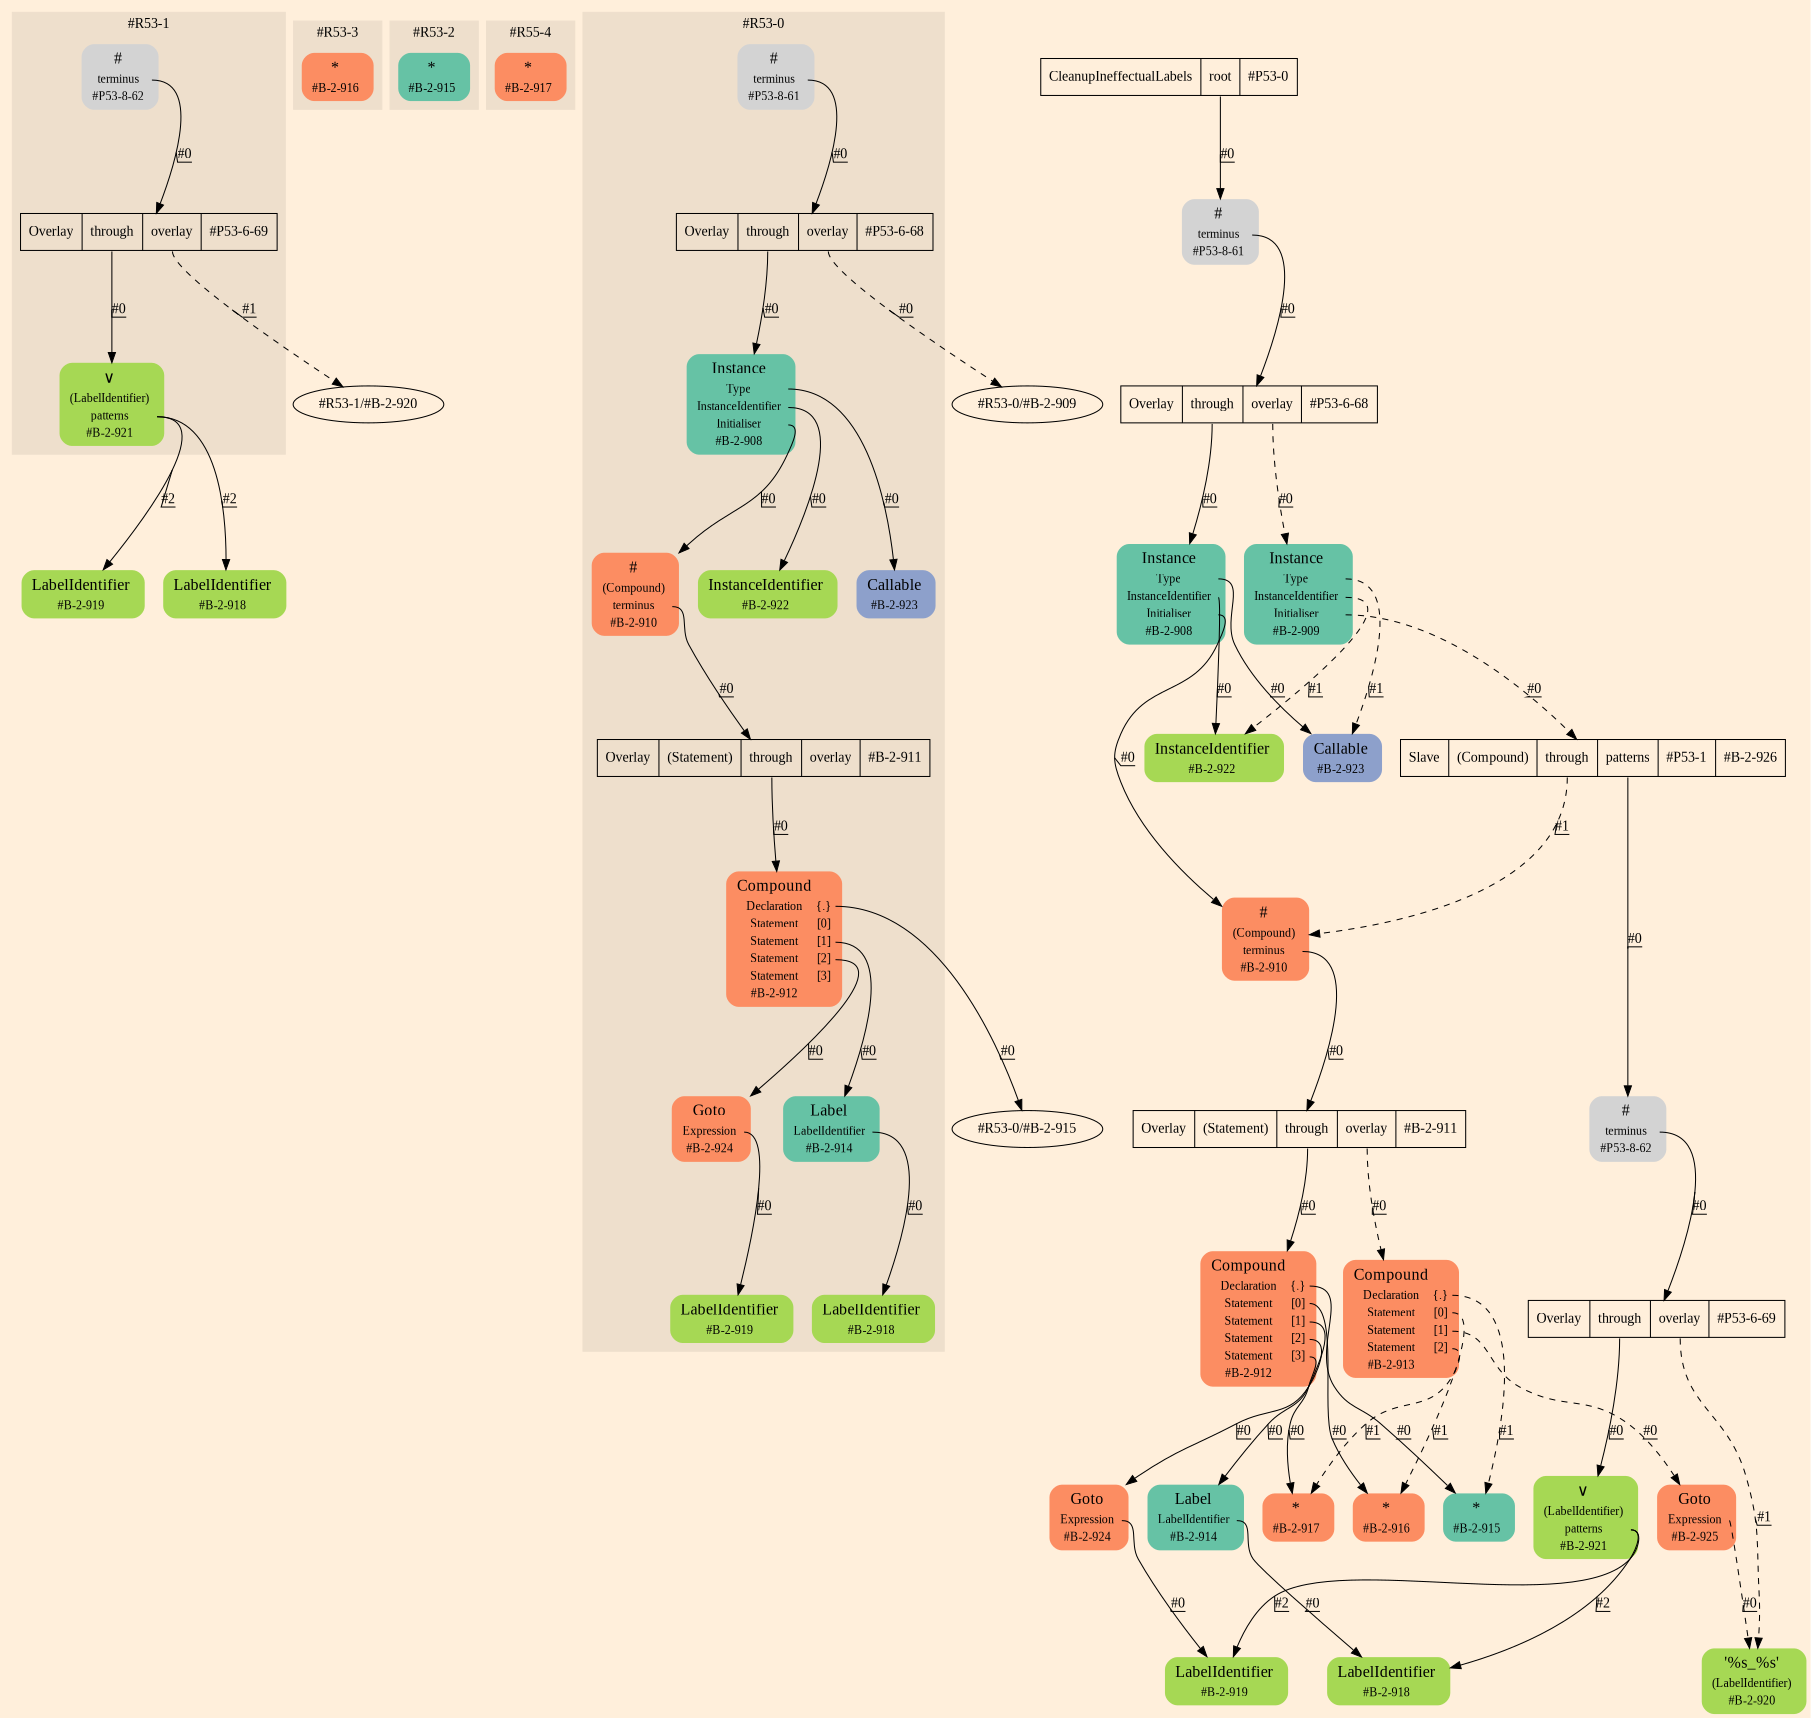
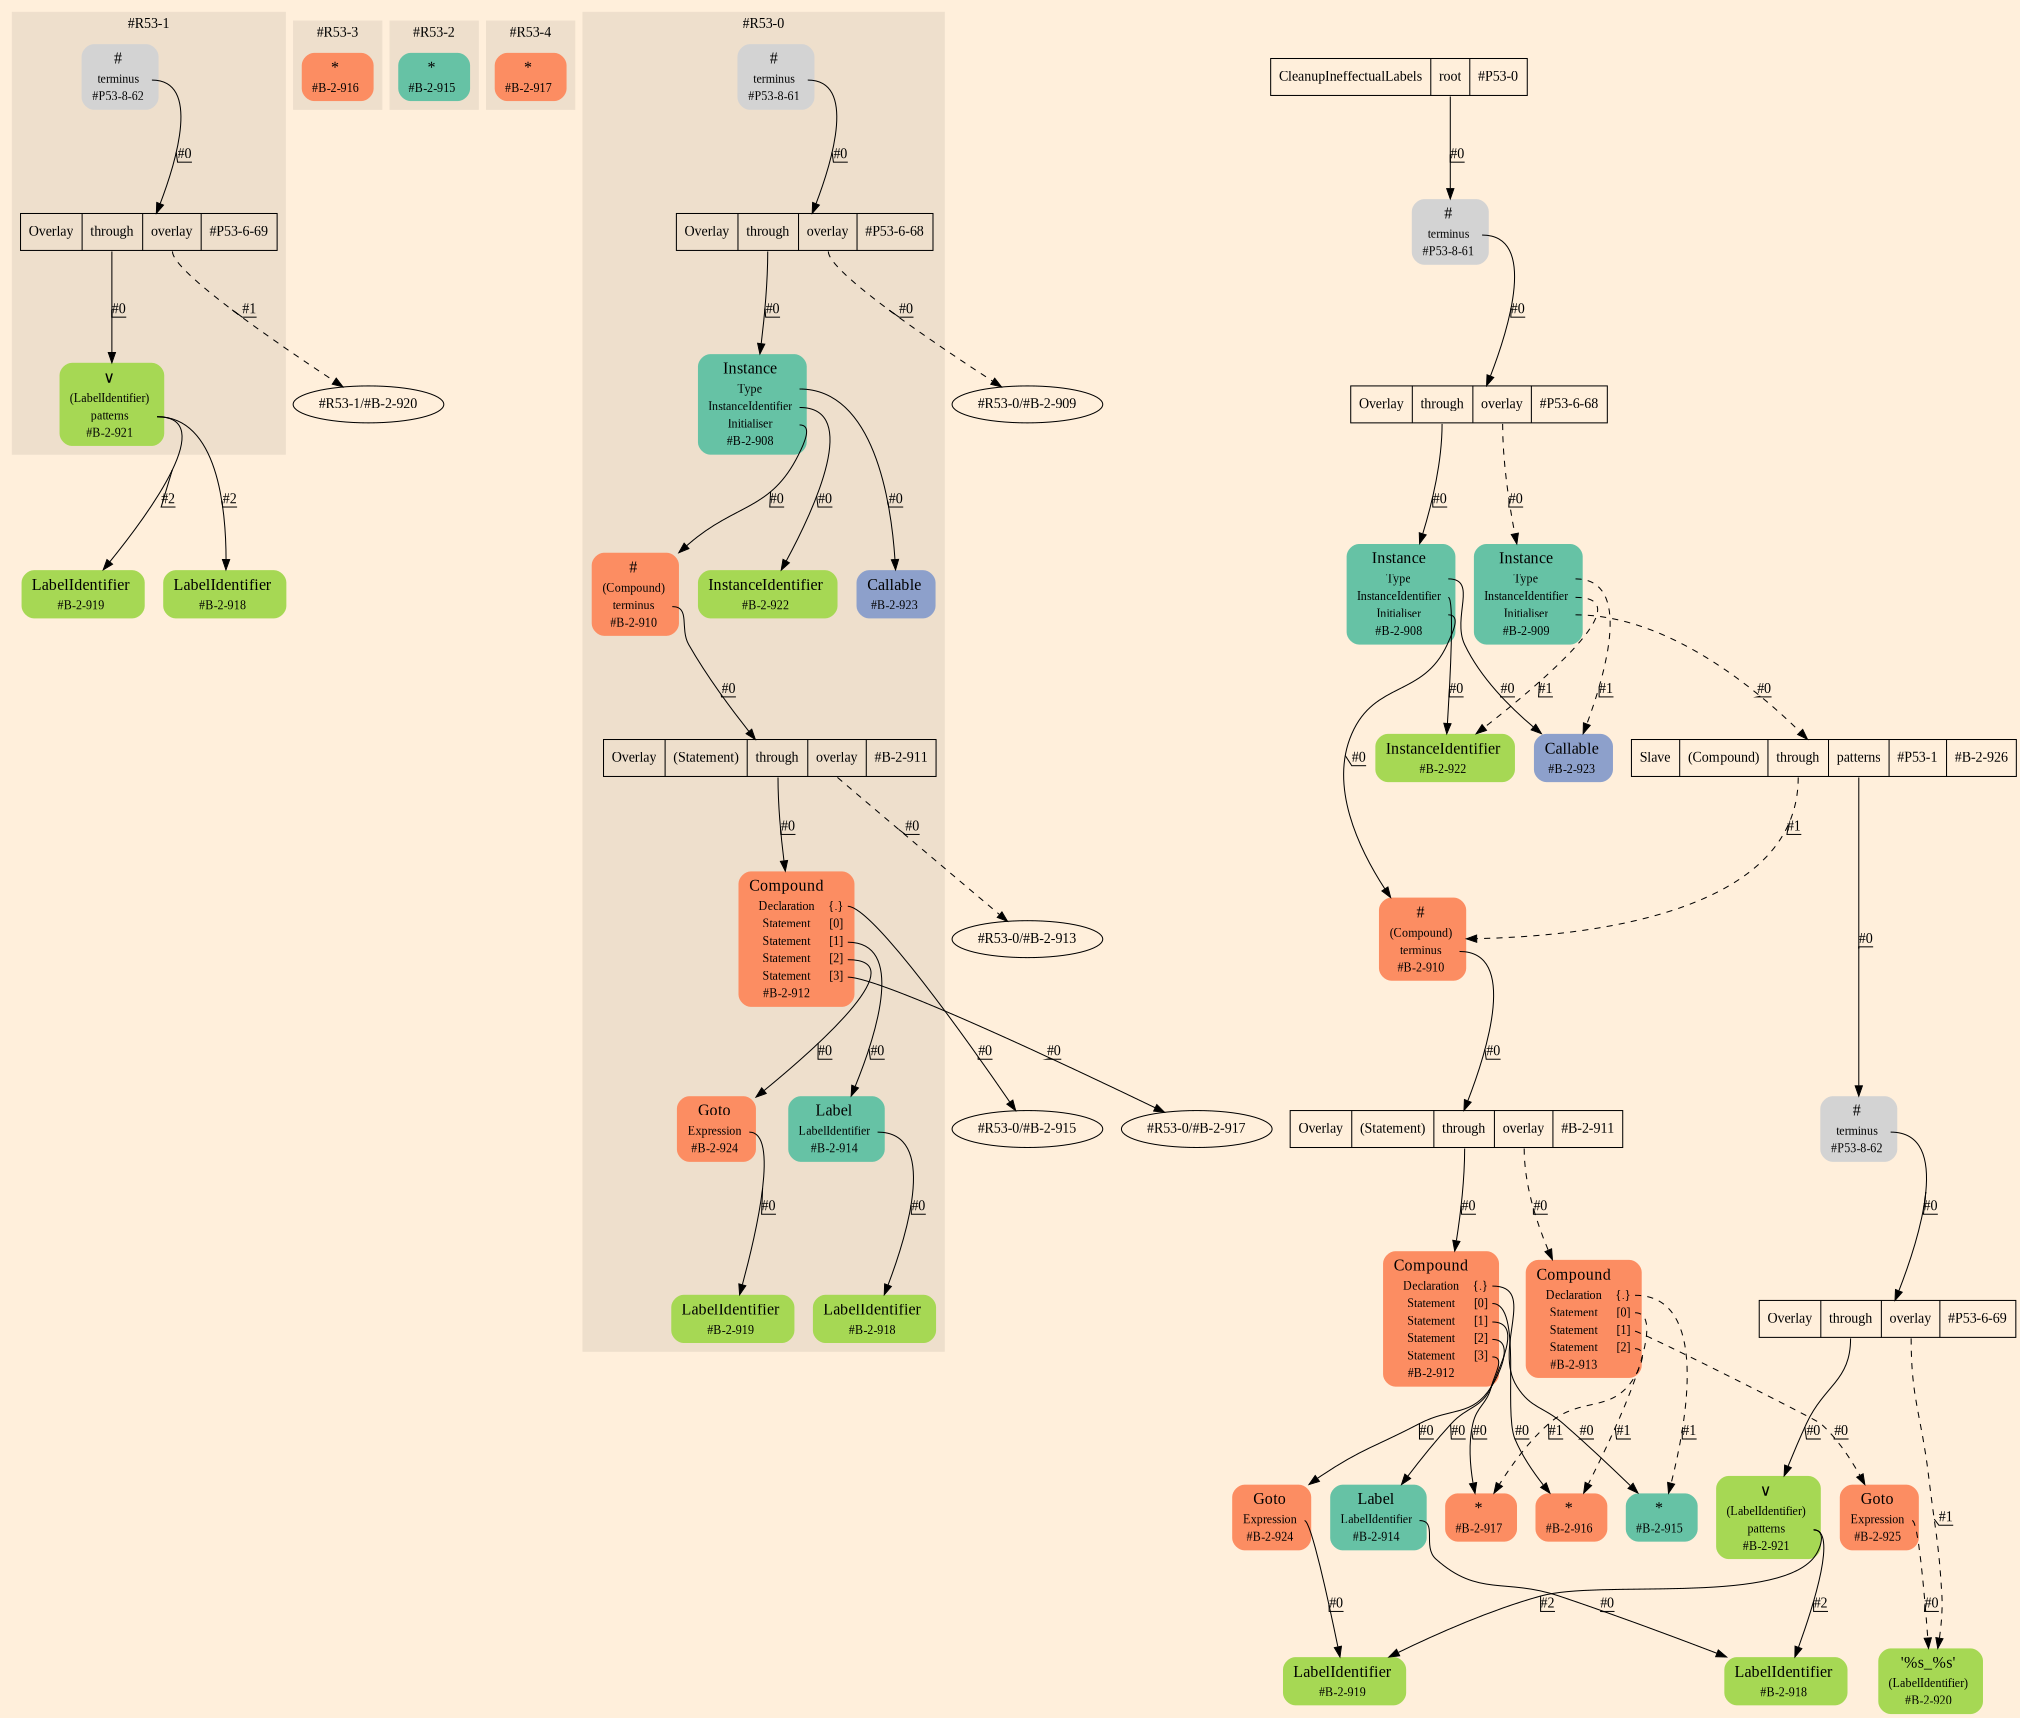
cluster "#R55-4": label "#R55-4" -> "#R53-4"
node "#R53-0/#B-2-913": added
node "#R53-0/#B-2-917": added
